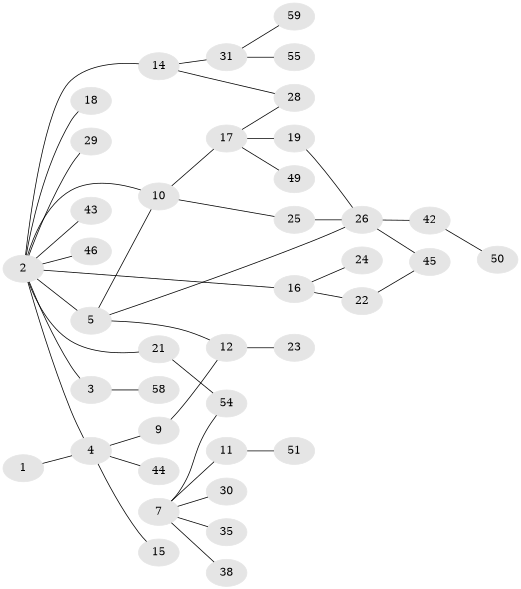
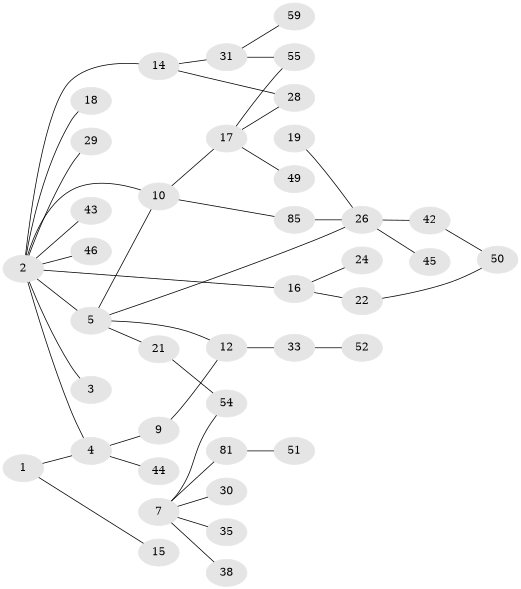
edge "17" -- "19": now "17" -- "55"
node "25": label "25" -> "85"
edge "45" -- "22": now "50" -- "22"
edge "2" -- "21": now "5" -- "21"
node "23": label "23" -> "33"
node "52": added
node "58": removed
node "11": label "11" -> "81"
edge "4" -- "15": now "1" -- "15"
